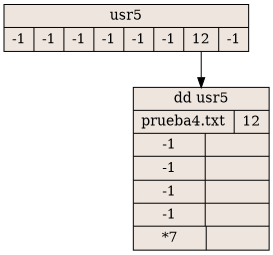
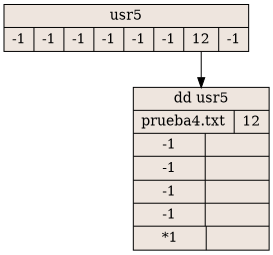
node "dd usr5": text "*7" -> "*1"
